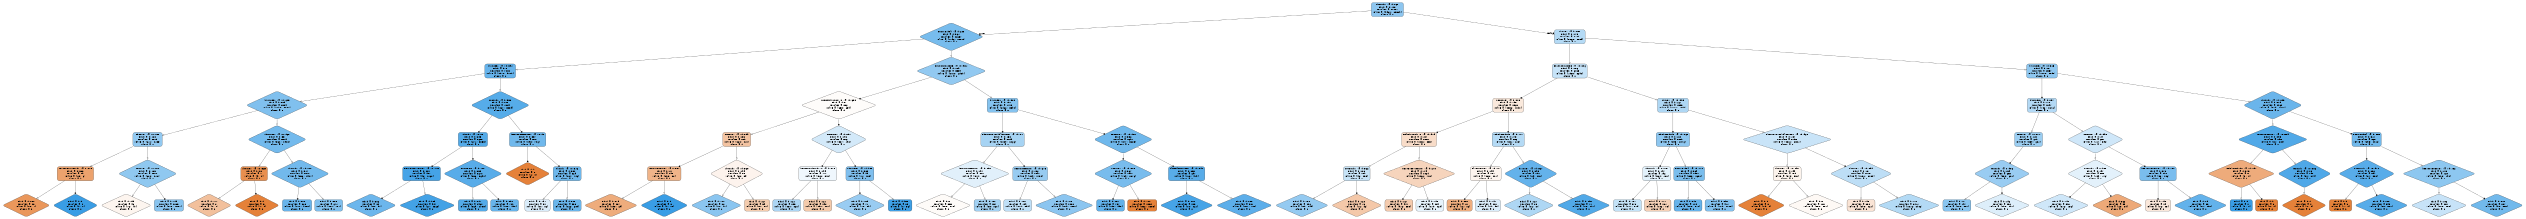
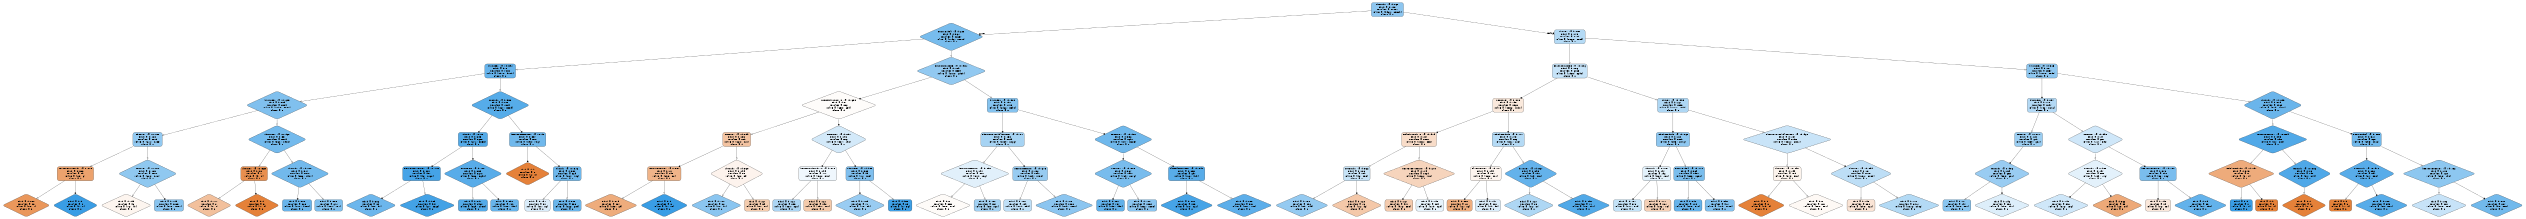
node "gini = 0.412 samples = 1150 value = [526, 1283] class = 1": fillcolor #e58139 -> #8ac5f0
